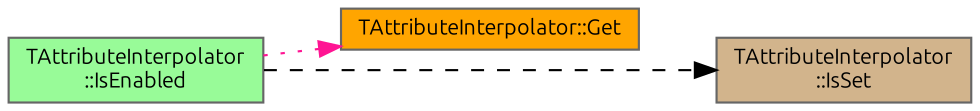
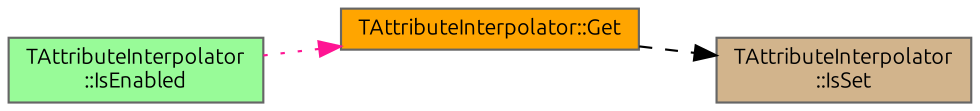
edge "TAttributeInterpolator ::IsEnabled" -> "TAttributeInterpolator ::IsSet": now "TAttributeInterpolator::Get" -> "TAttributeInterpolator ::IsSet"
